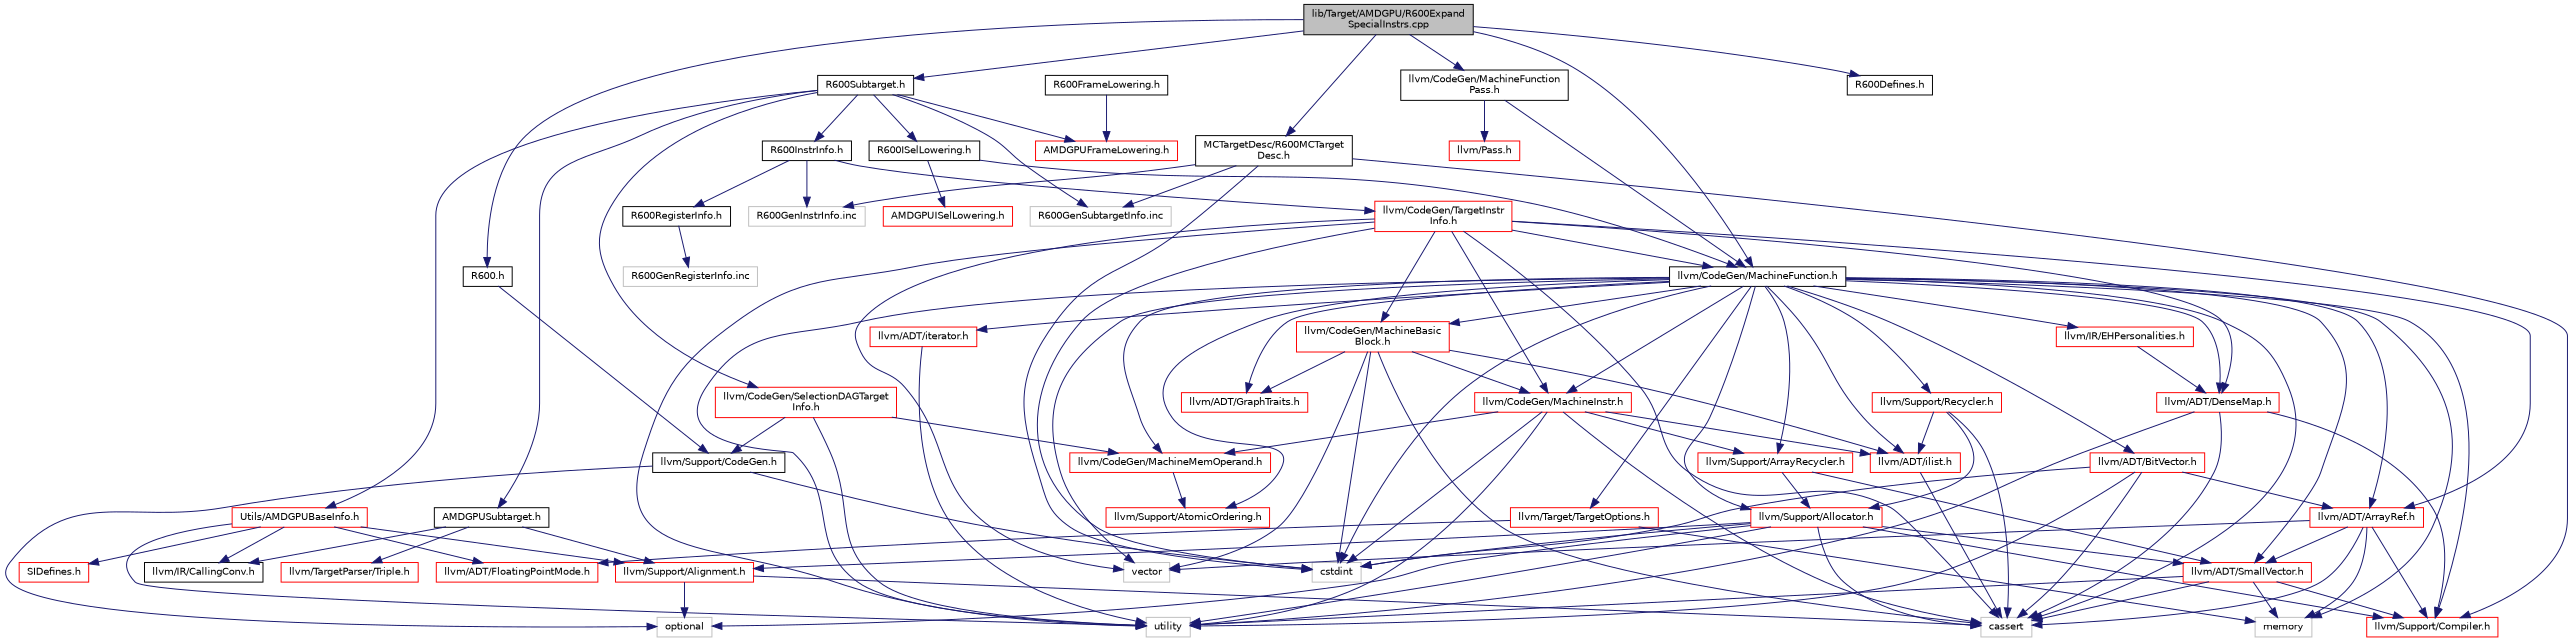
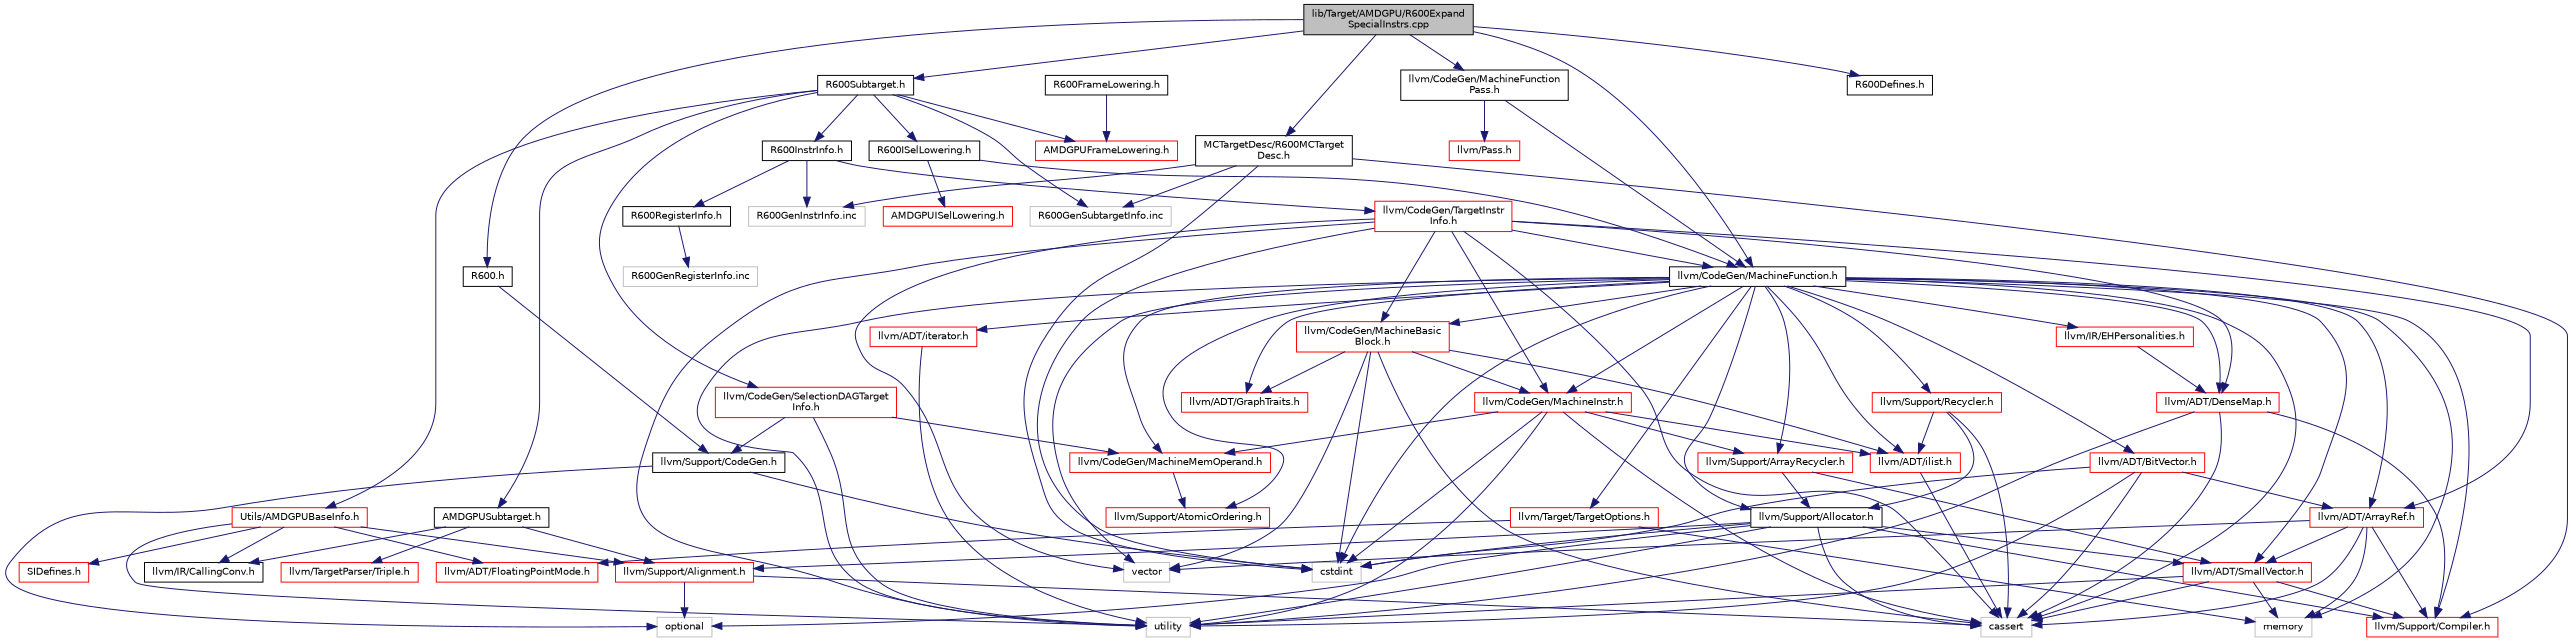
node "llvm/Support/Allocator.h": color red -> black
